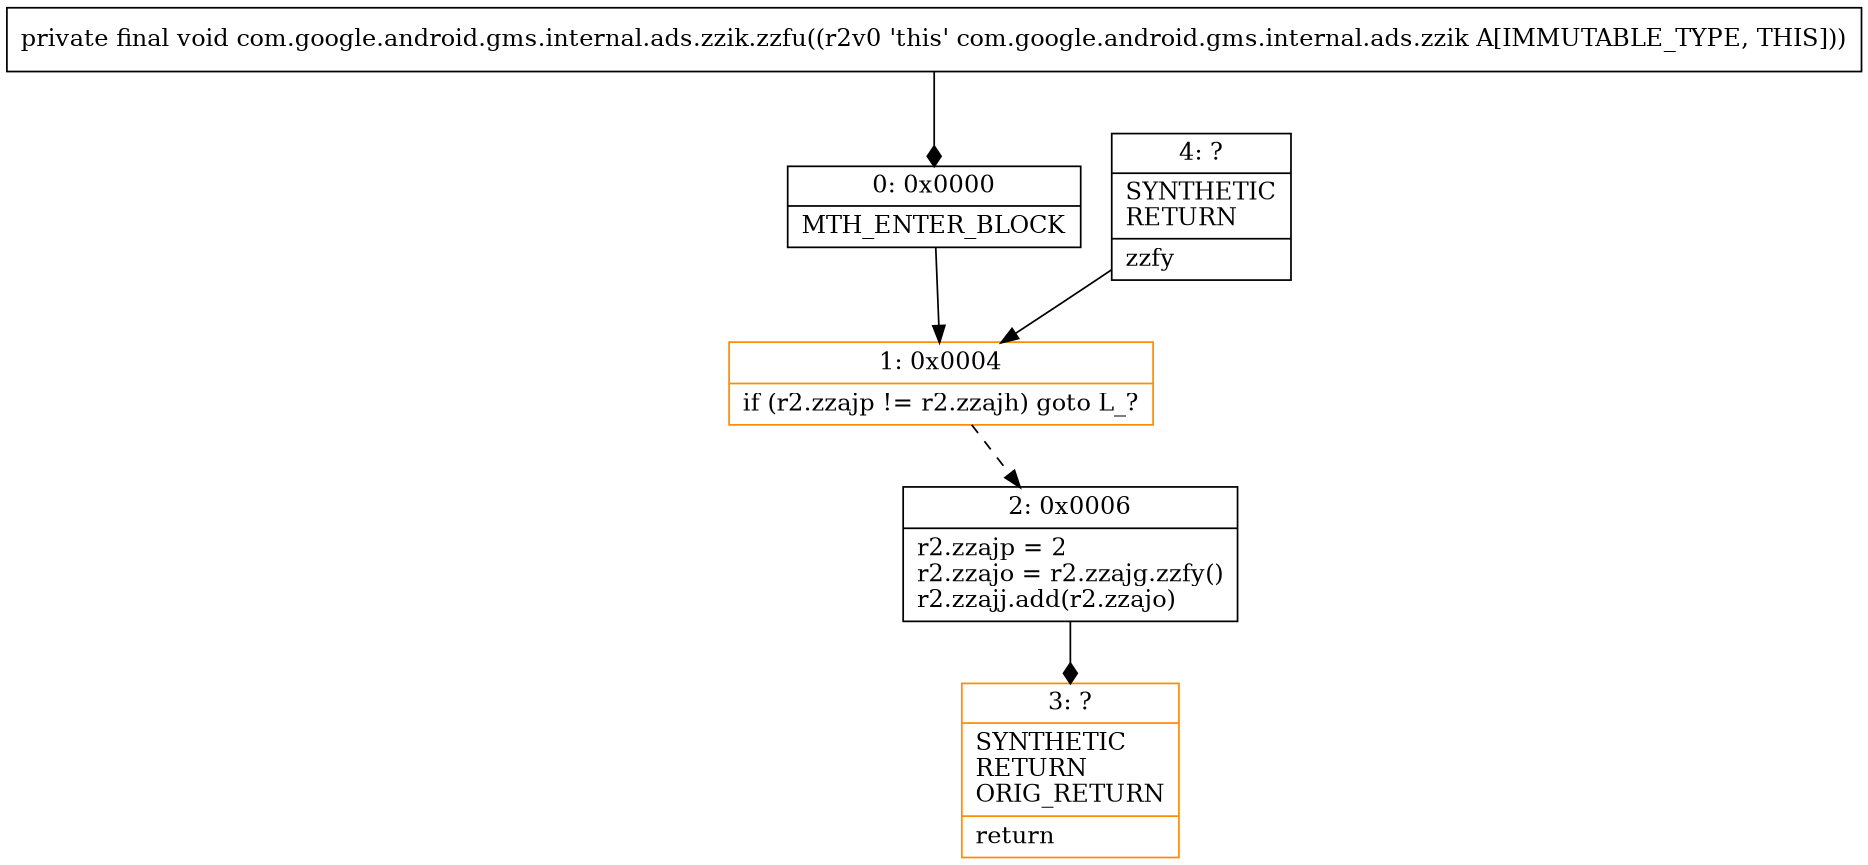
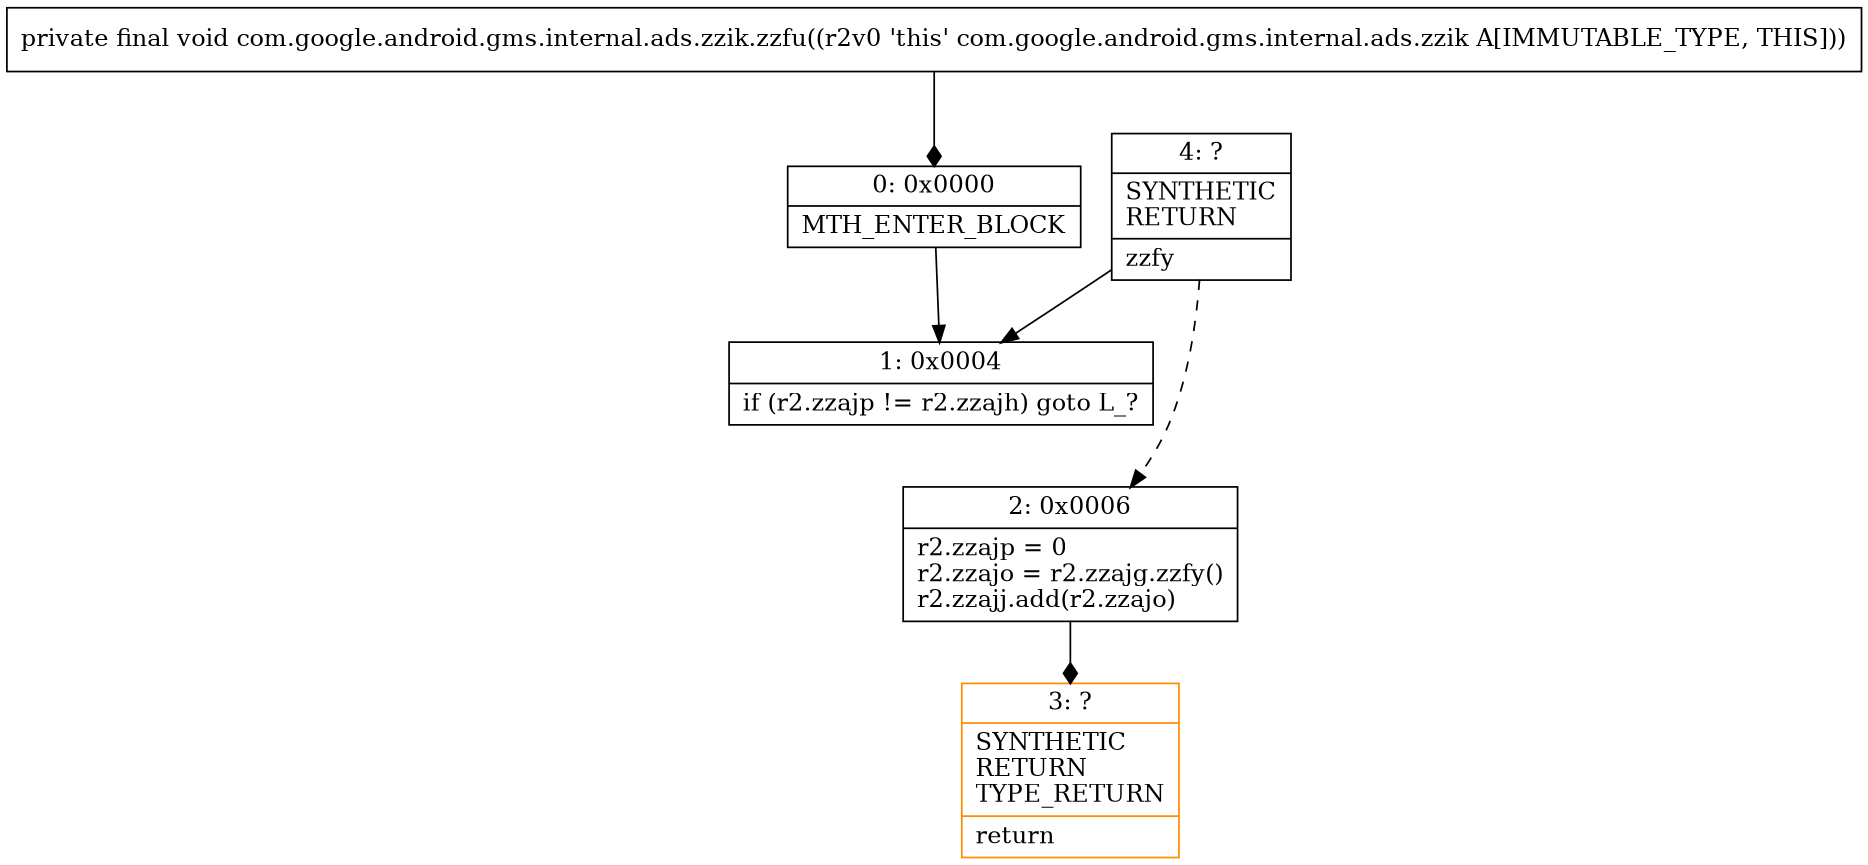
node "1: 0x0004": color darkorange -> black
edge "1: 0x0004" -> "2: 0x0006": now "4: ?" -> "2: 0x0006"
node "2: 0x0006": text "r2.zzajp = 2" -> "r2.zzajp = 0"
node "3: ?": text "ORIG_RETURN" -> "TYPE_RETURN"
